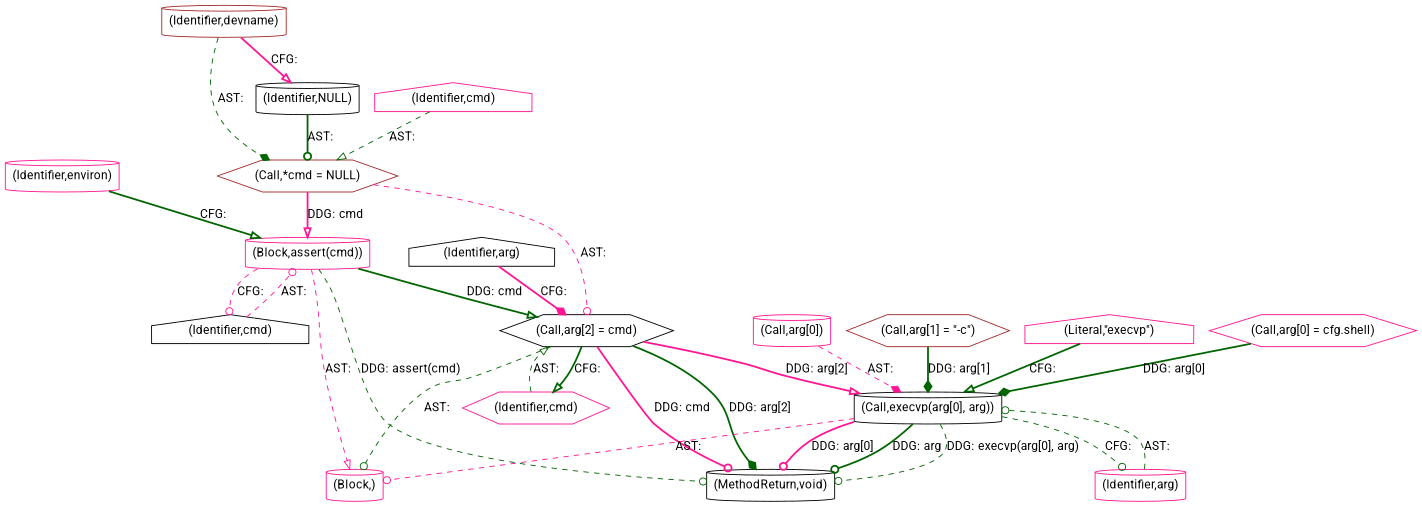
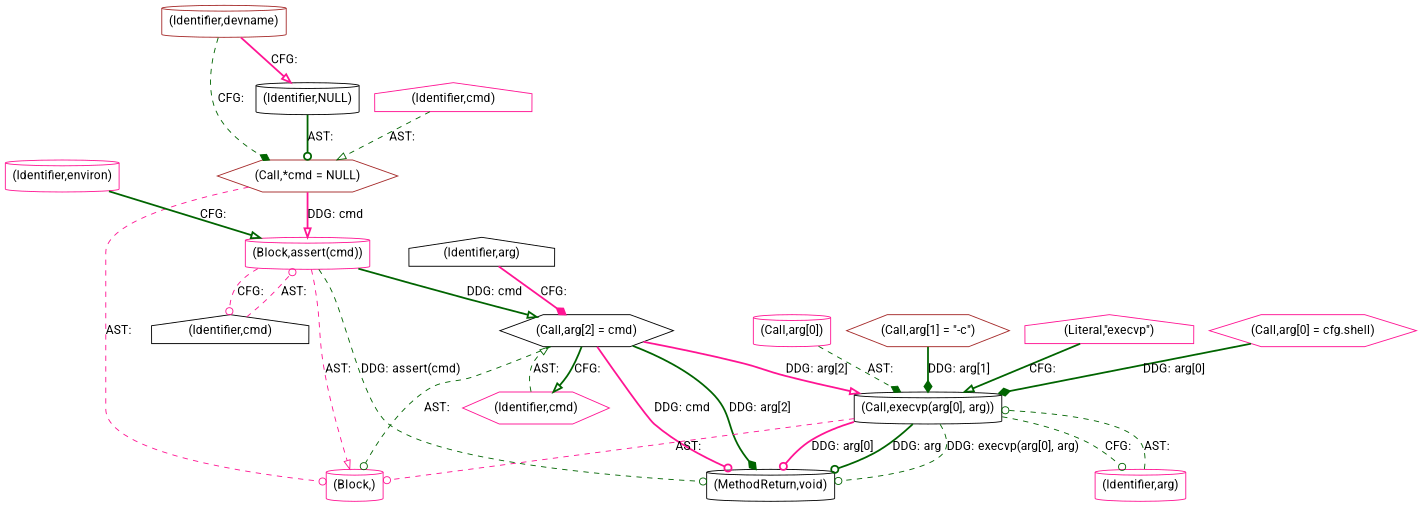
edge "(Identifier,devname)" -> "(Call,*cmd = NULL)": label "AST: " -> "CFG: "
edge "(Call,*cmd = NULL)" -> "(Call,arg[2] = cmd)": now "(Call,*cmd = NULL)" -> "(Block,)"
edge "(Call,arg[0])" -> "(Call,execvp(arg[0], arg))": color deeppink -> darkgreen
